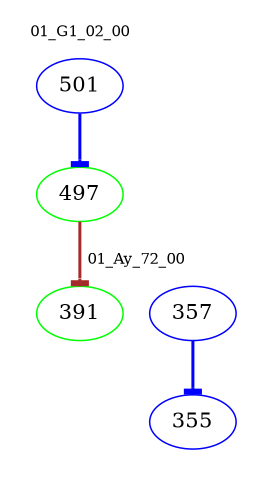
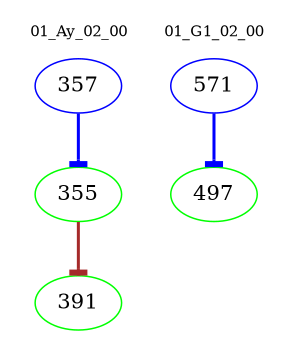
node "501": label "501" -> "571"
edge "497" -> "391": now "355" -> "391"
cluster "01_Ay_72_00": label "01_Ay_72_00" -> "01_Ay_02_00"
node "355": color blue -> green
